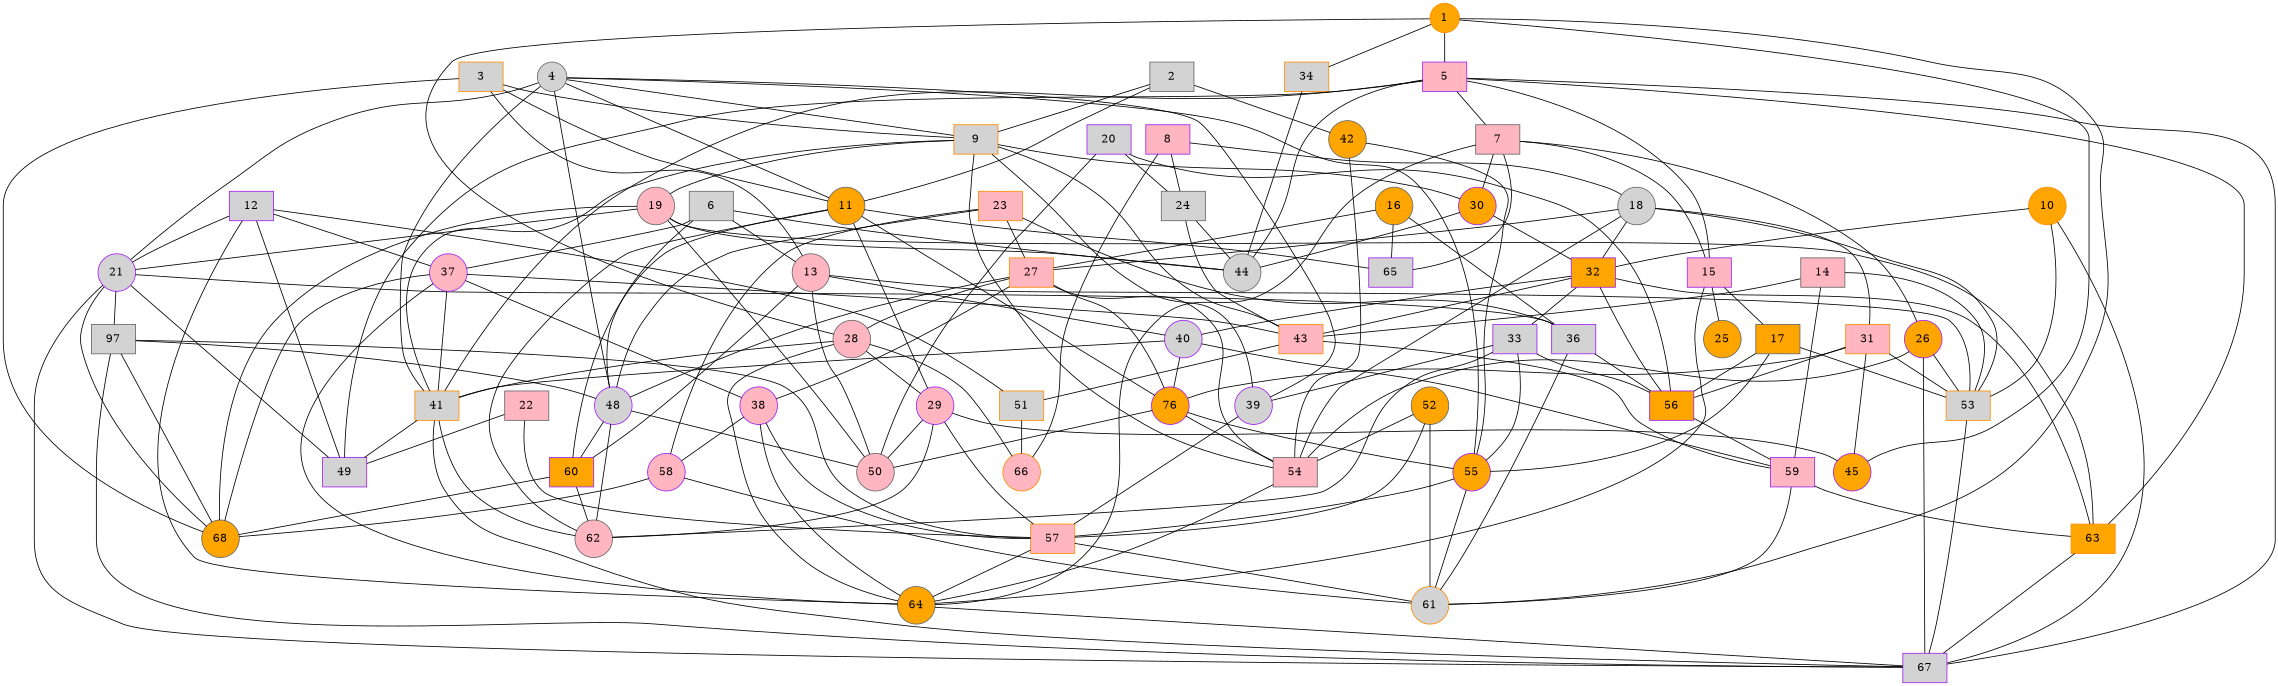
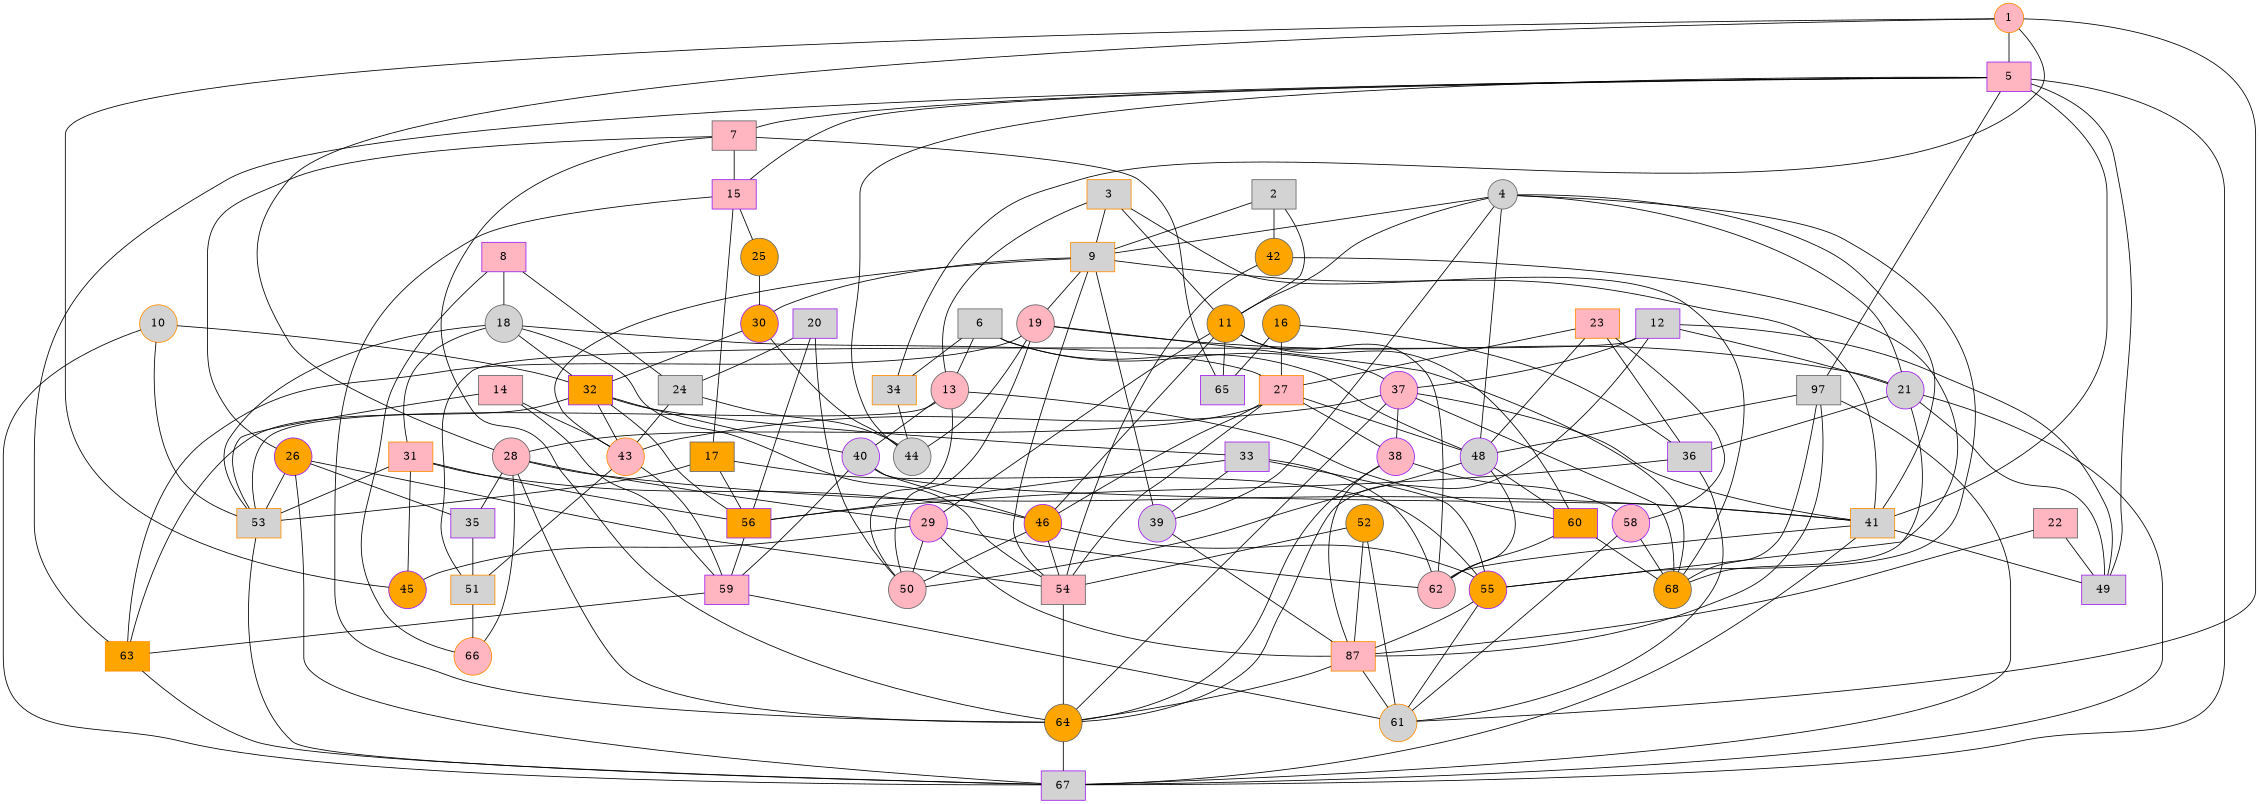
node "1": fillcolor orange -> lightpink
edge "7" -- "30": now "25" -- "30"
node "10": fillcolor orange -> lightgrey
edge "6" -- "44": now "6" -- "34"
edge "21" -- "97": now "5" -- "97"
node "43": shape box -> circle
node "76": label "76" -> "46"
node "35": added
node "57": label "57" -> "87"
